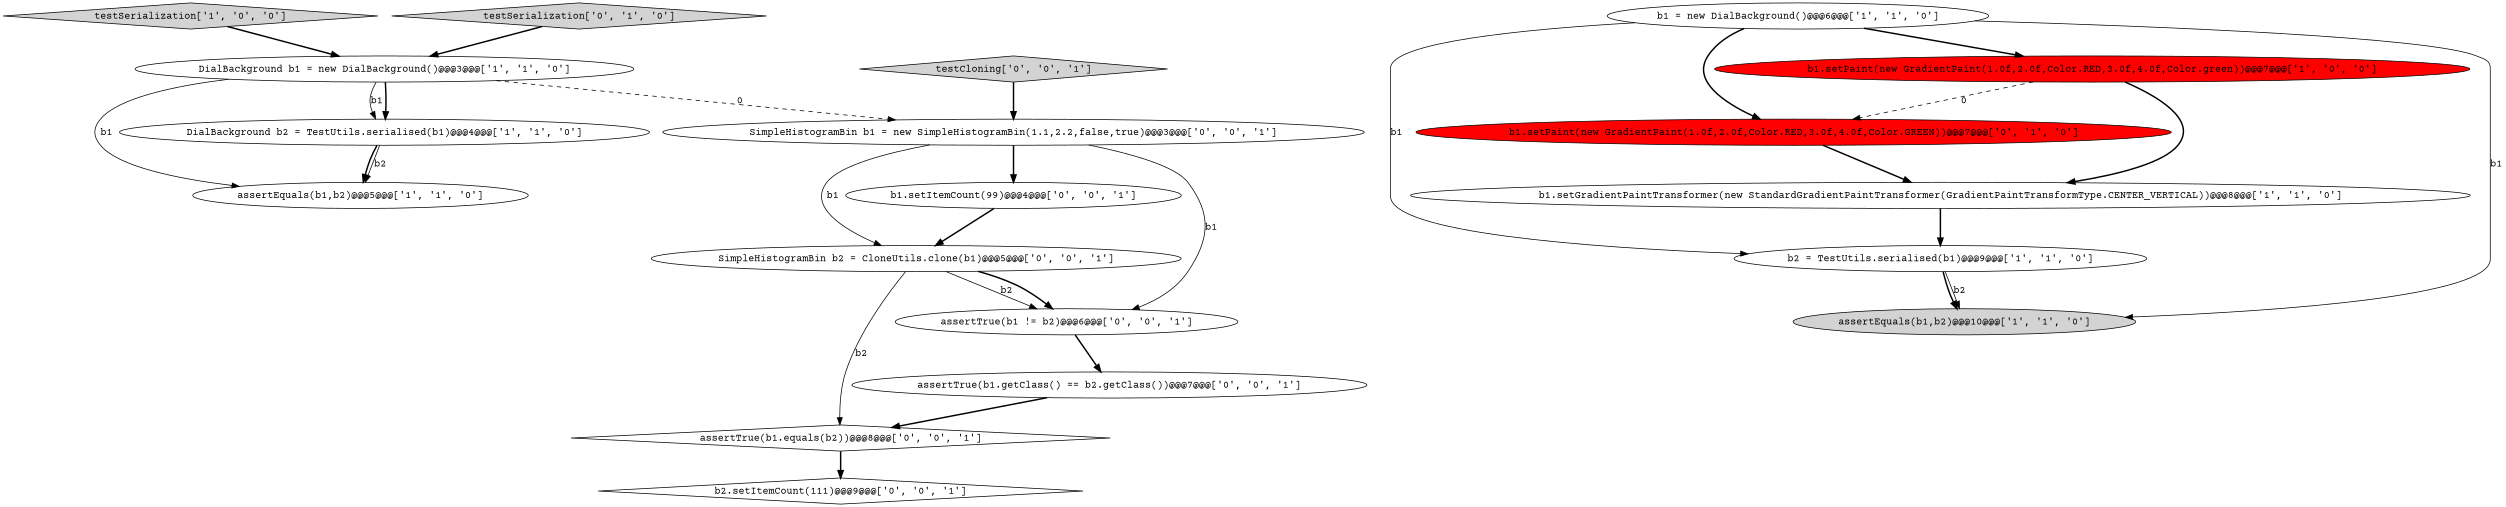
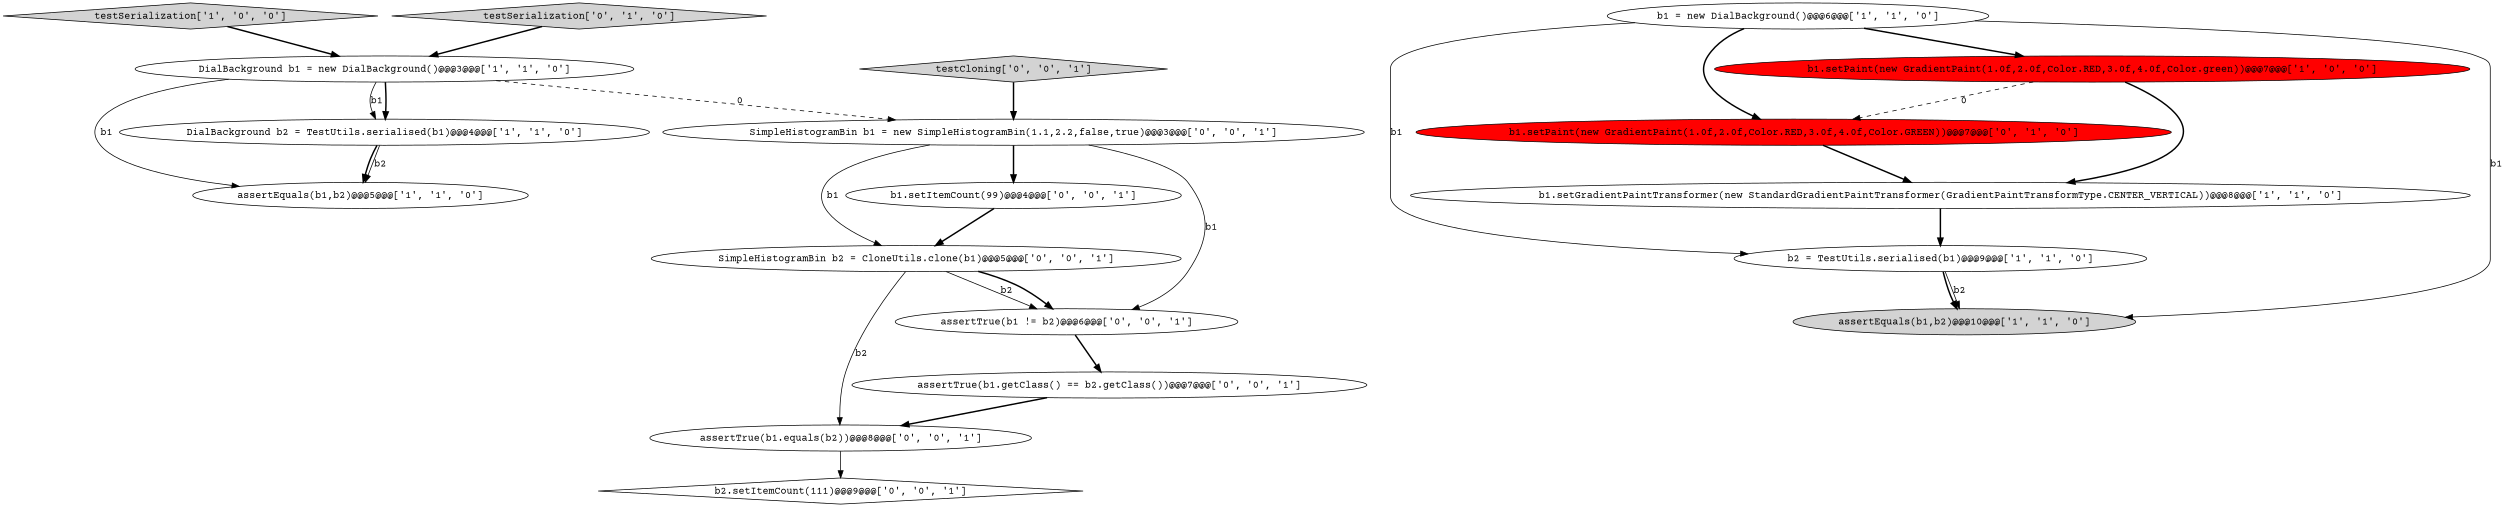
node "assertTrue(b1.equals(b2))@@@8@@@['0', '0', '1']": shape diamond -> ellipse
edge "assertTrue(b1.equals(b2))@@@8@@@['0', '0', '1']" -> "b2.setItemCount(111)@@@9@@@['0', '0', '1']": style bold -> solid
